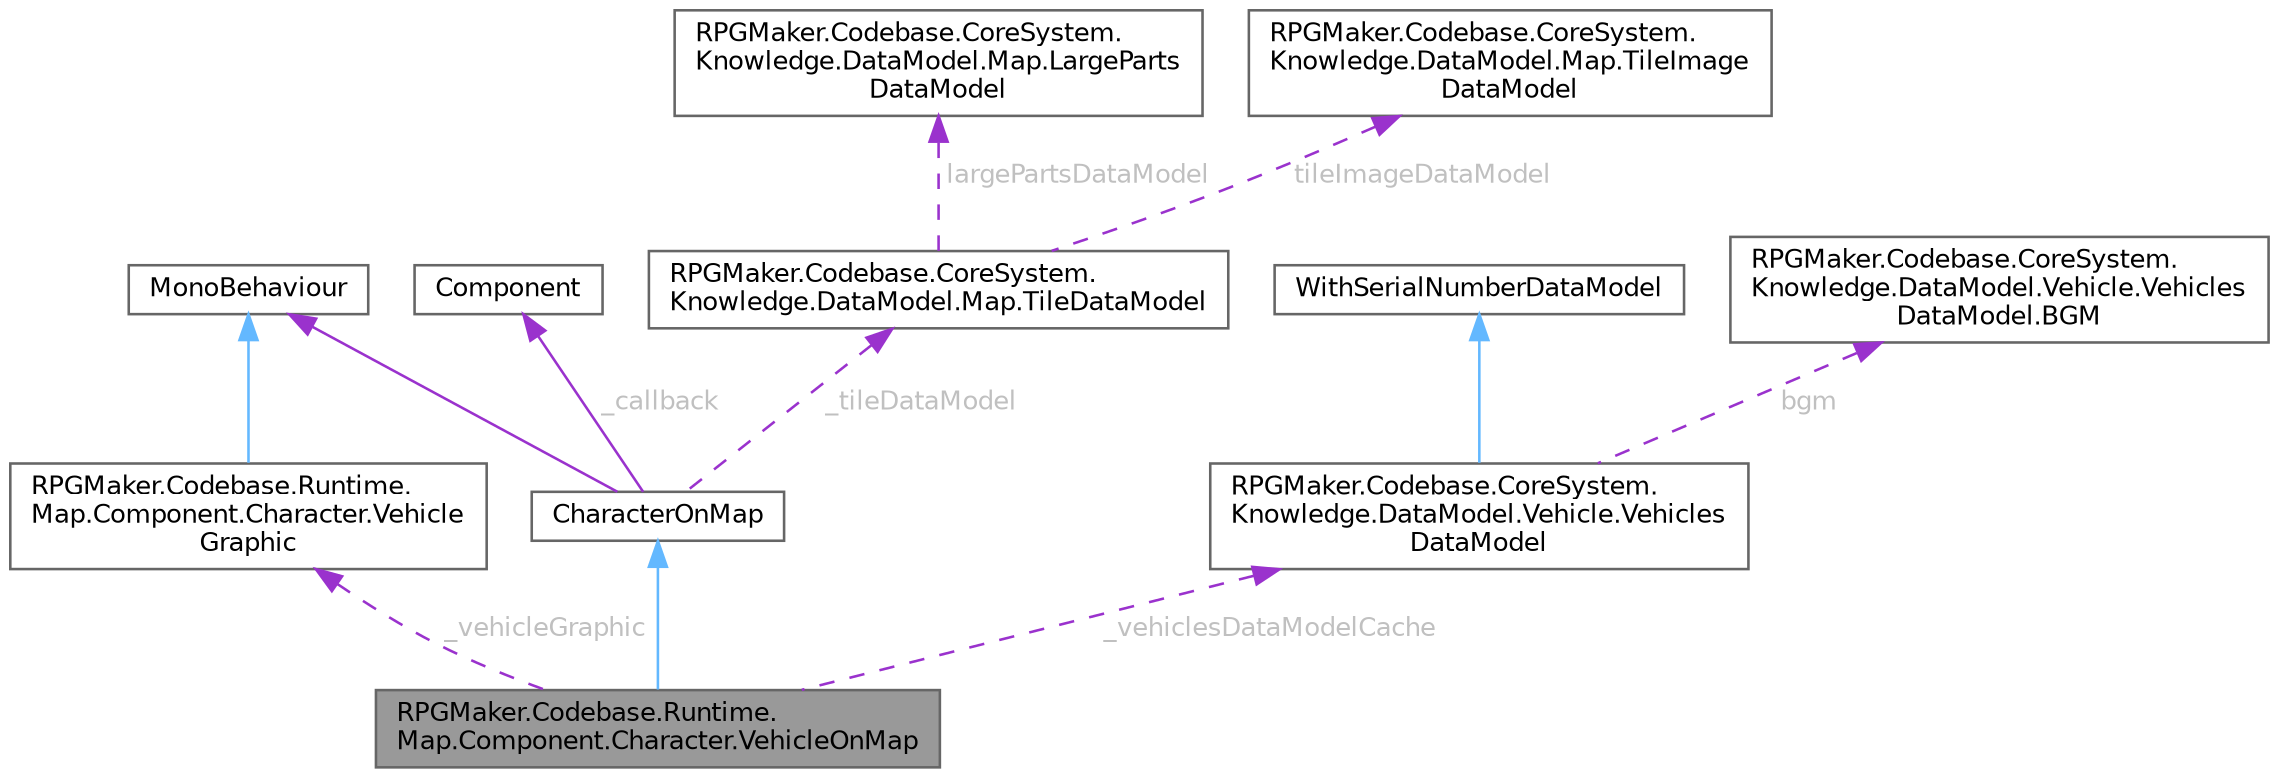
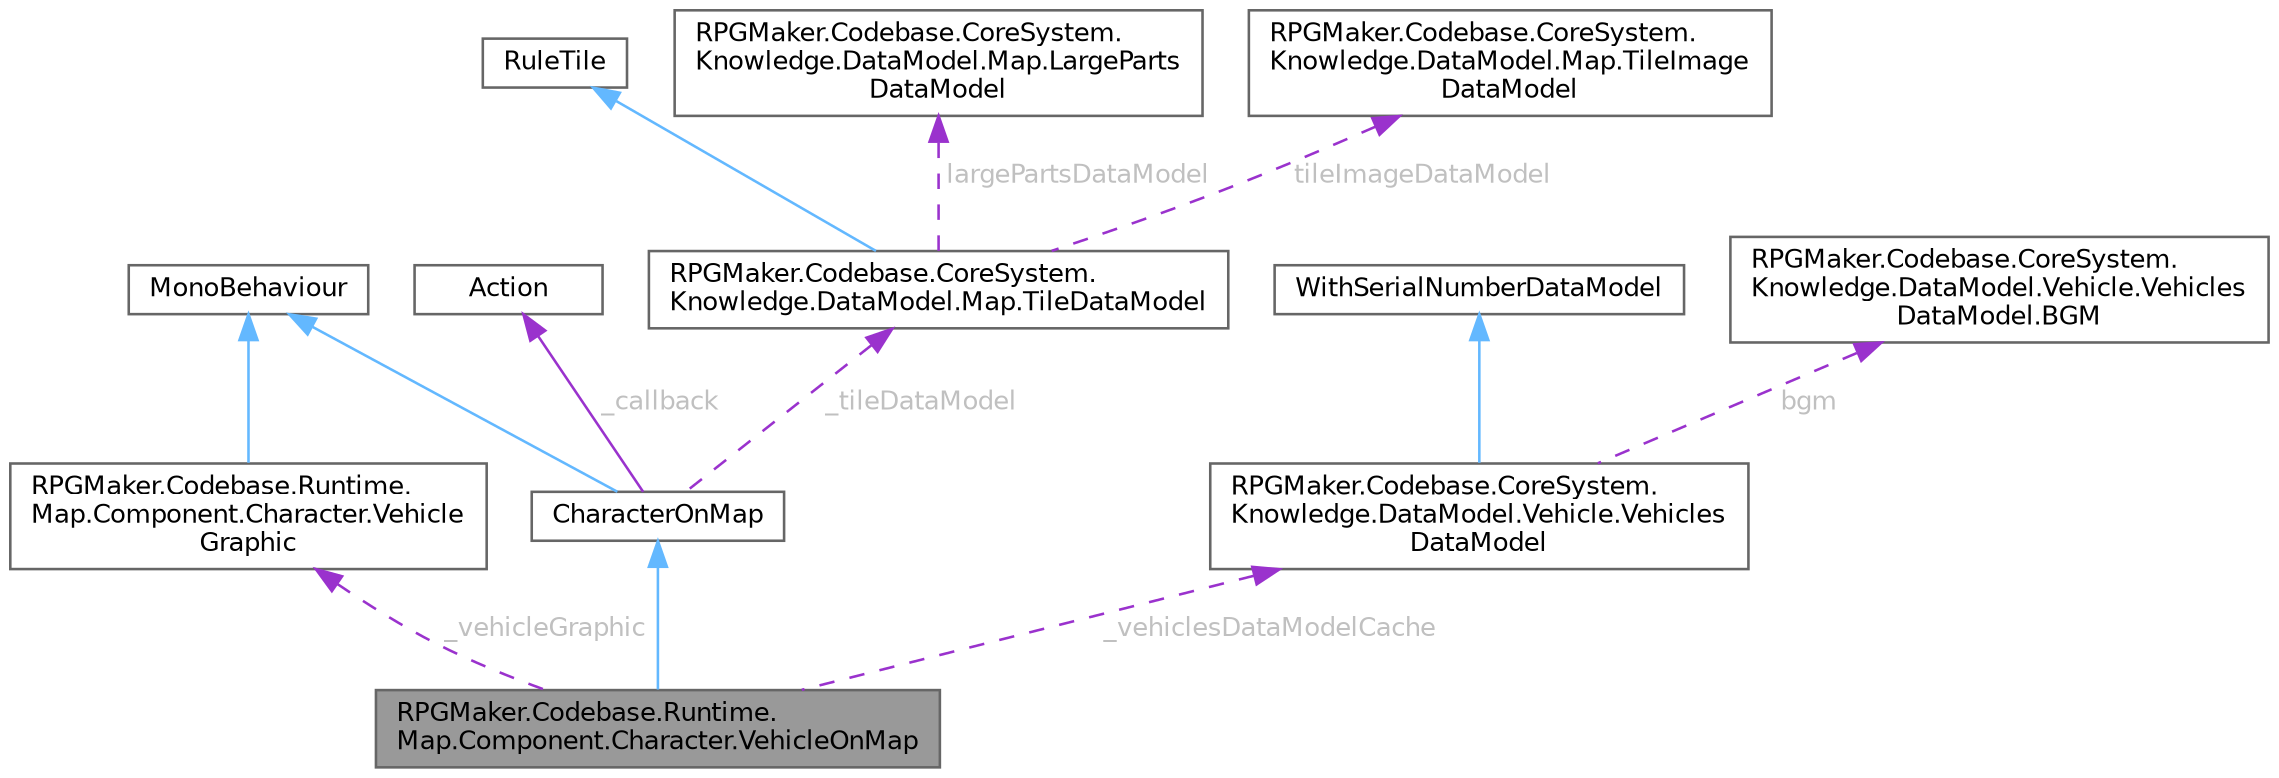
node "RuleTile": added
node "Component": label "Component" -> "Action"
edge "CharacterOnMap" -> "MonoBehaviour": color darkorchid3 -> steelblue1
